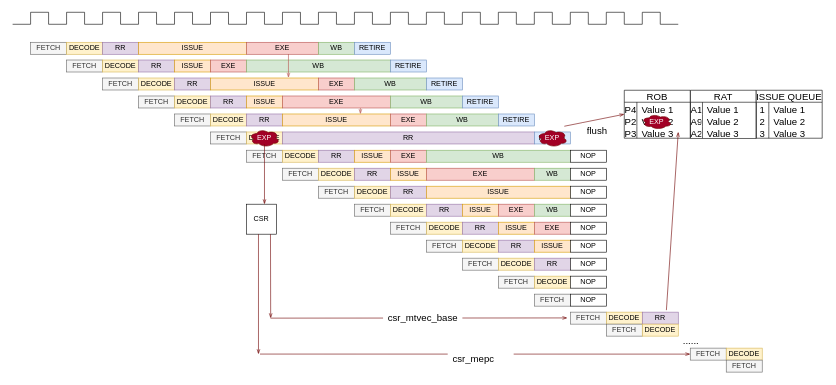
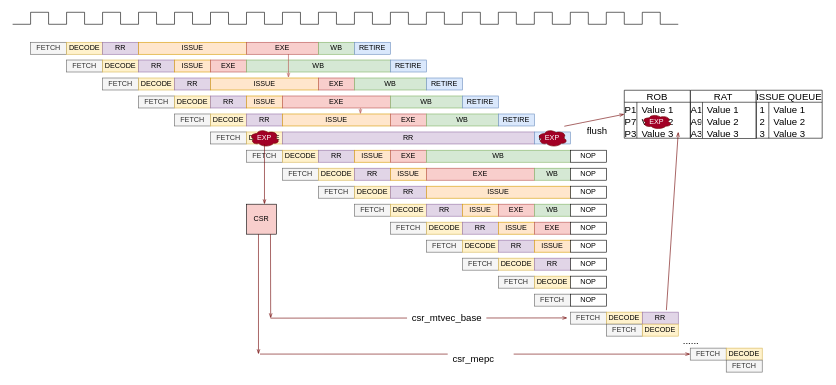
node "P4": label "P4" -> "P1"
node "P2": label "P2" -> "P7"
node "A2": label "A2" -> "A3"
node "CSR": fillcolor #ffffff -> #f8cecc
node "csr_mtvec_base": moved (423, 318) -> (447, 318)
